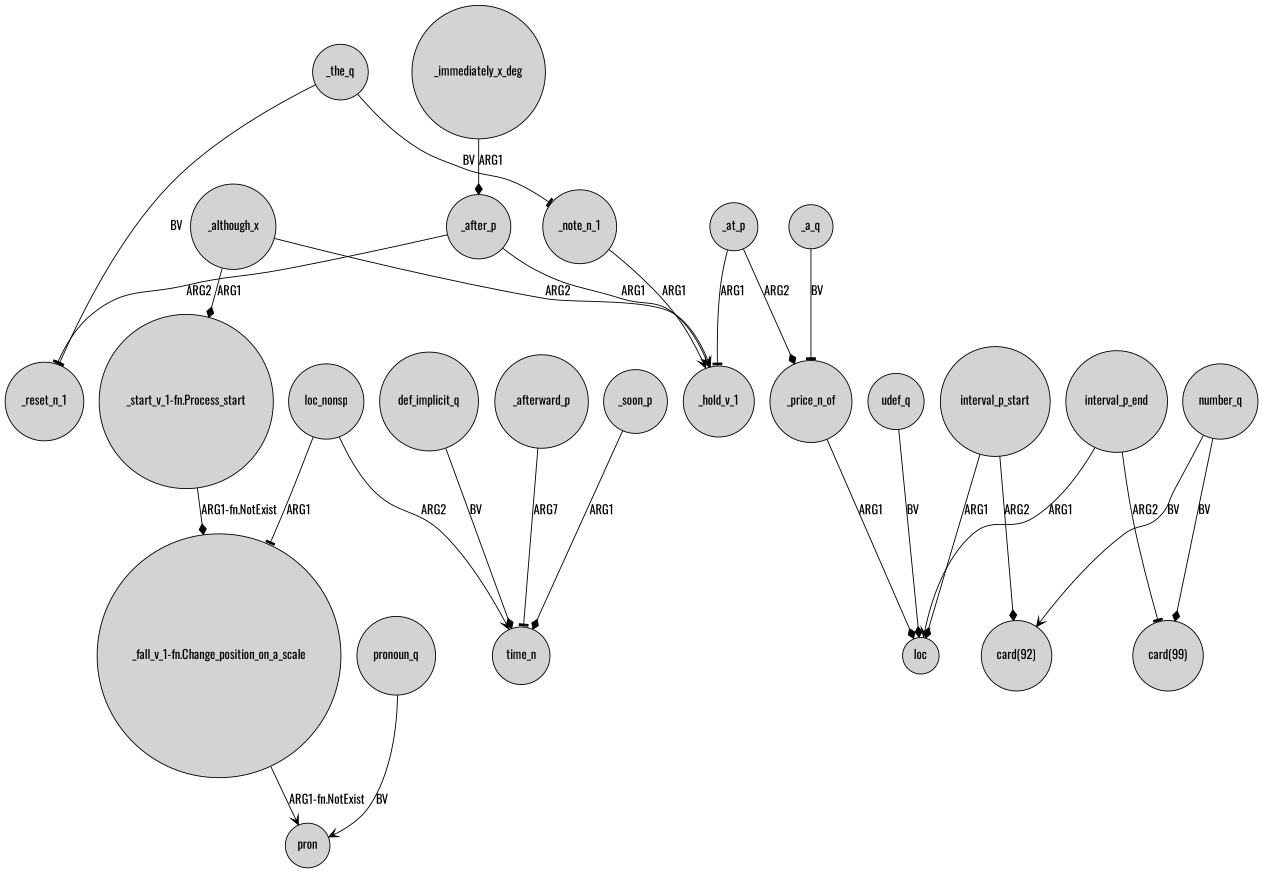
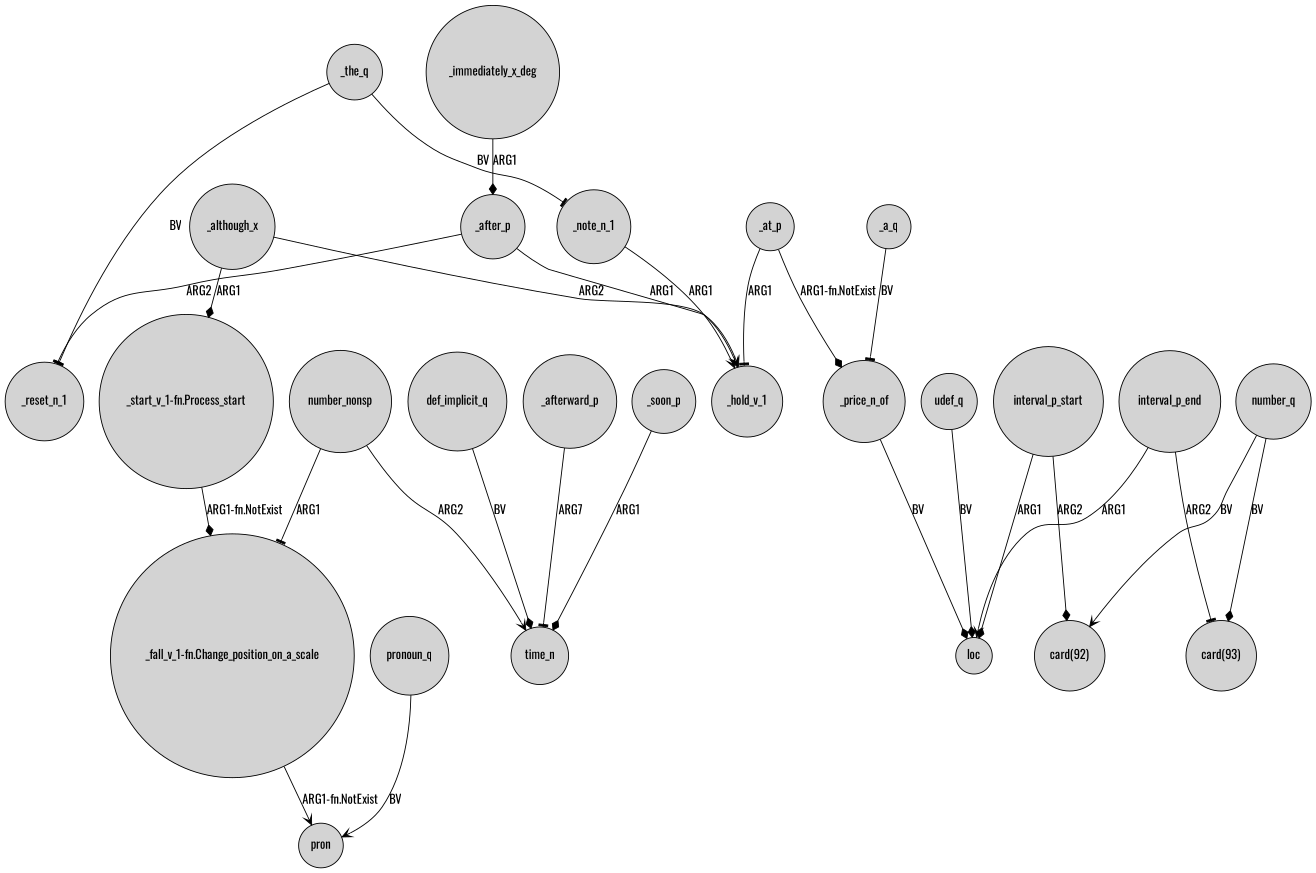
edge "_at_p" -> "_price_n_of": label "ARG2" -> "ARG1-fn.NotExist"
node "loc_nonsp": label "loc_nonsp" -> "number_nonsp"
edge "_price_n_of" -> "loc": label "ARG1" -> "BV"
node "card(99)": label "card(99)" -> "card(93)"
